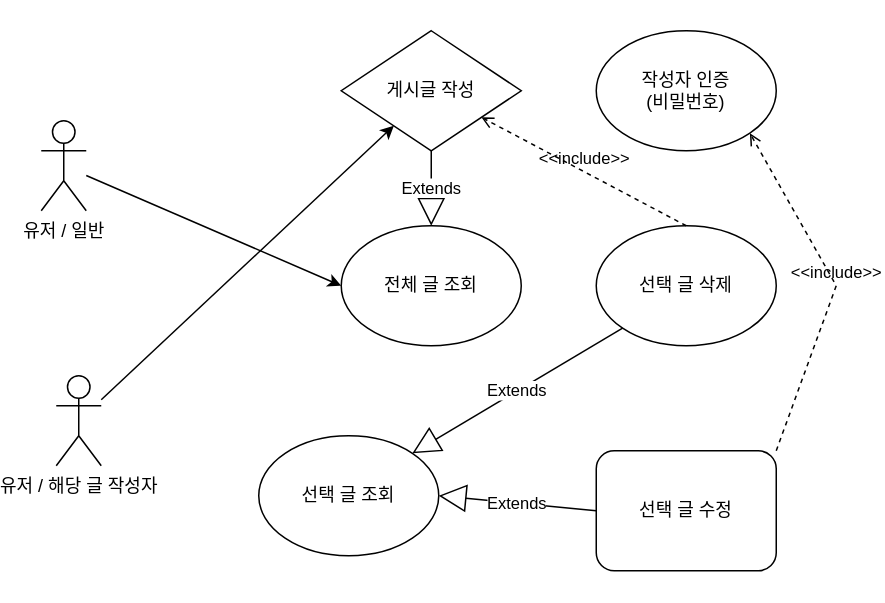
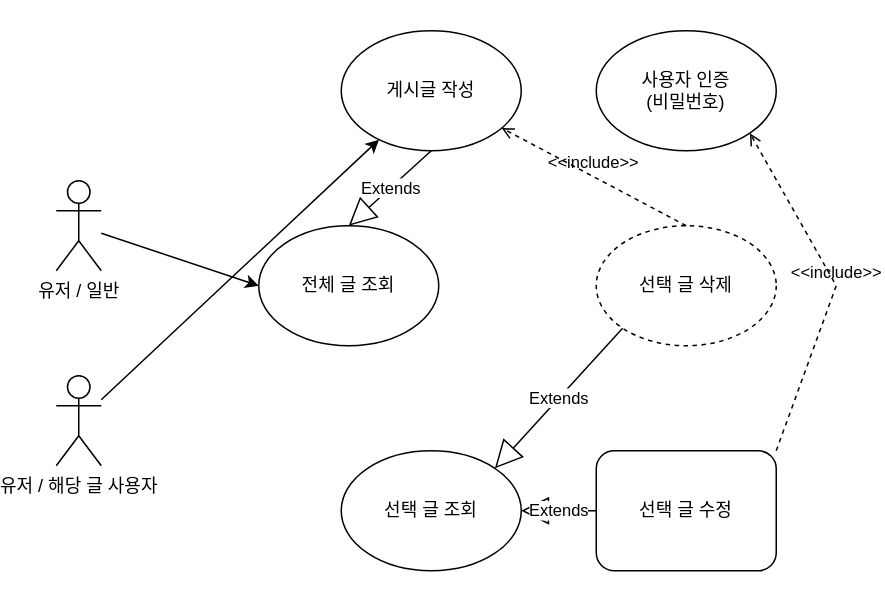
node "게시글 작성": shape diamond -> ellipse
node "작성자 인증 (비밀번호)": label "작성자 인증 (비밀번호)" -> "사용자 인증 (비밀번호)"
node "유저 / 일반": moved (64, 166) -> (79, 226)
node "전체 글 조회": moved (431, 286) -> (349, 286)
node "선택 글 삭제": style solid -> dashed
node "유저 / 해당 글 작성자": label "유저 / 해당 글 작성자" -> "유저 / 해당 글 사용자"
node "선택 글 조회": moved (349, 496) -> (431, 511)
